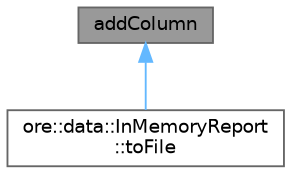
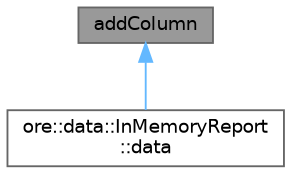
node "ore::data::InMemoryReport ::toFile": label "ore::data::InMemoryReport ::toFile" -> "ore::data::InMemoryReport ::data"
